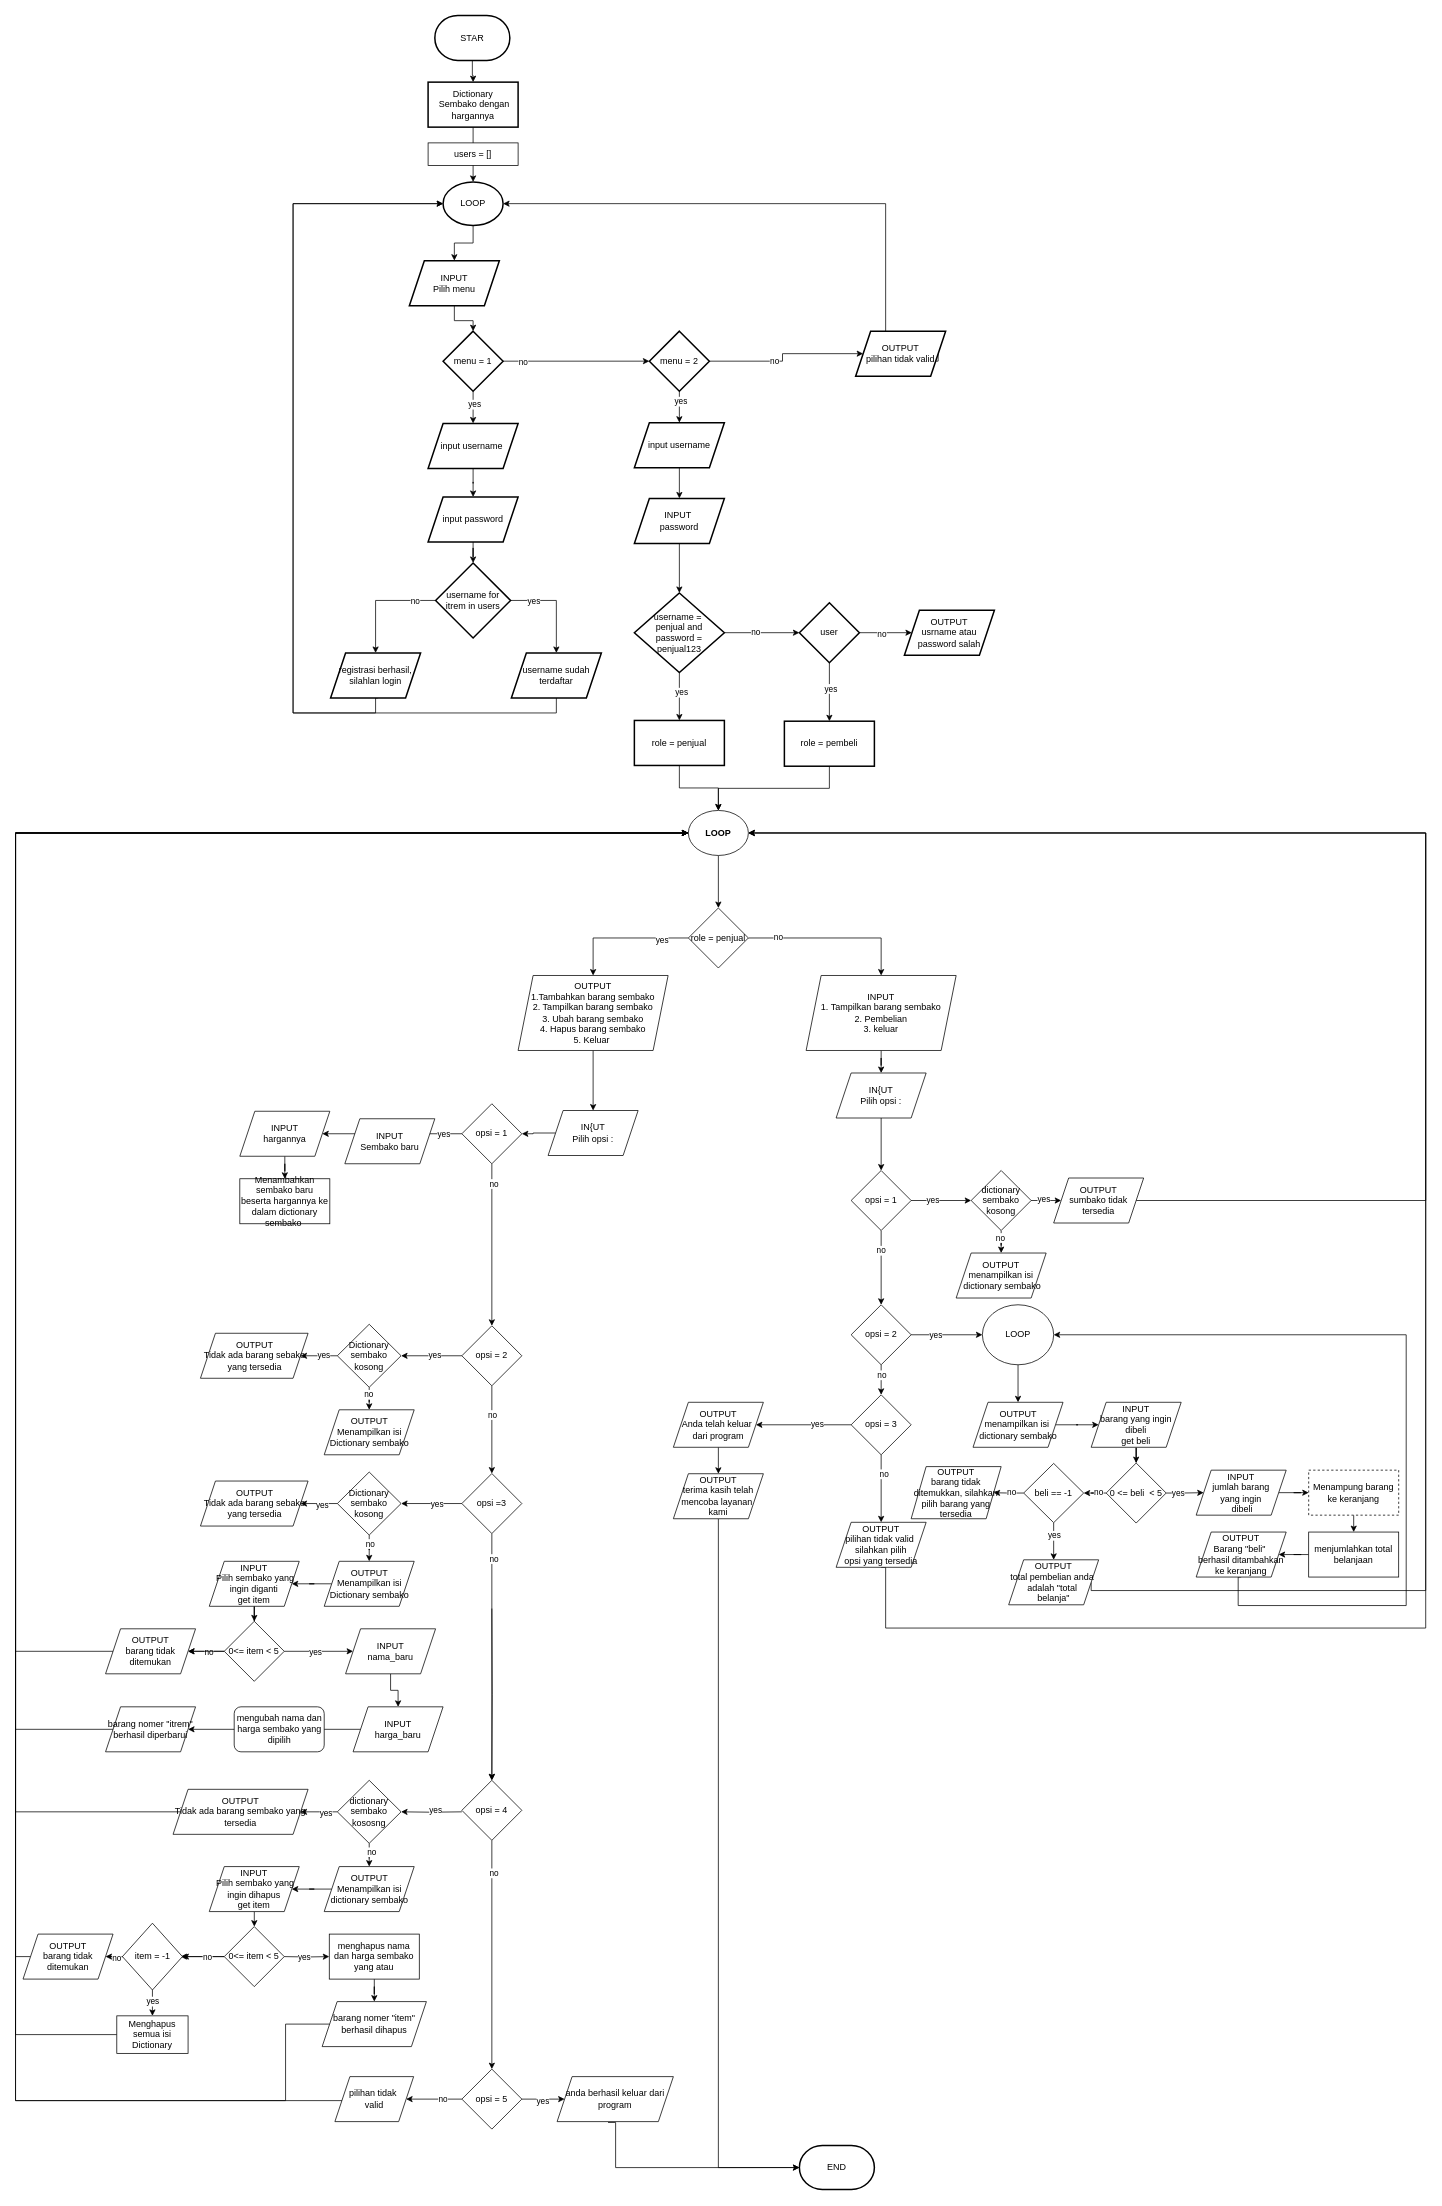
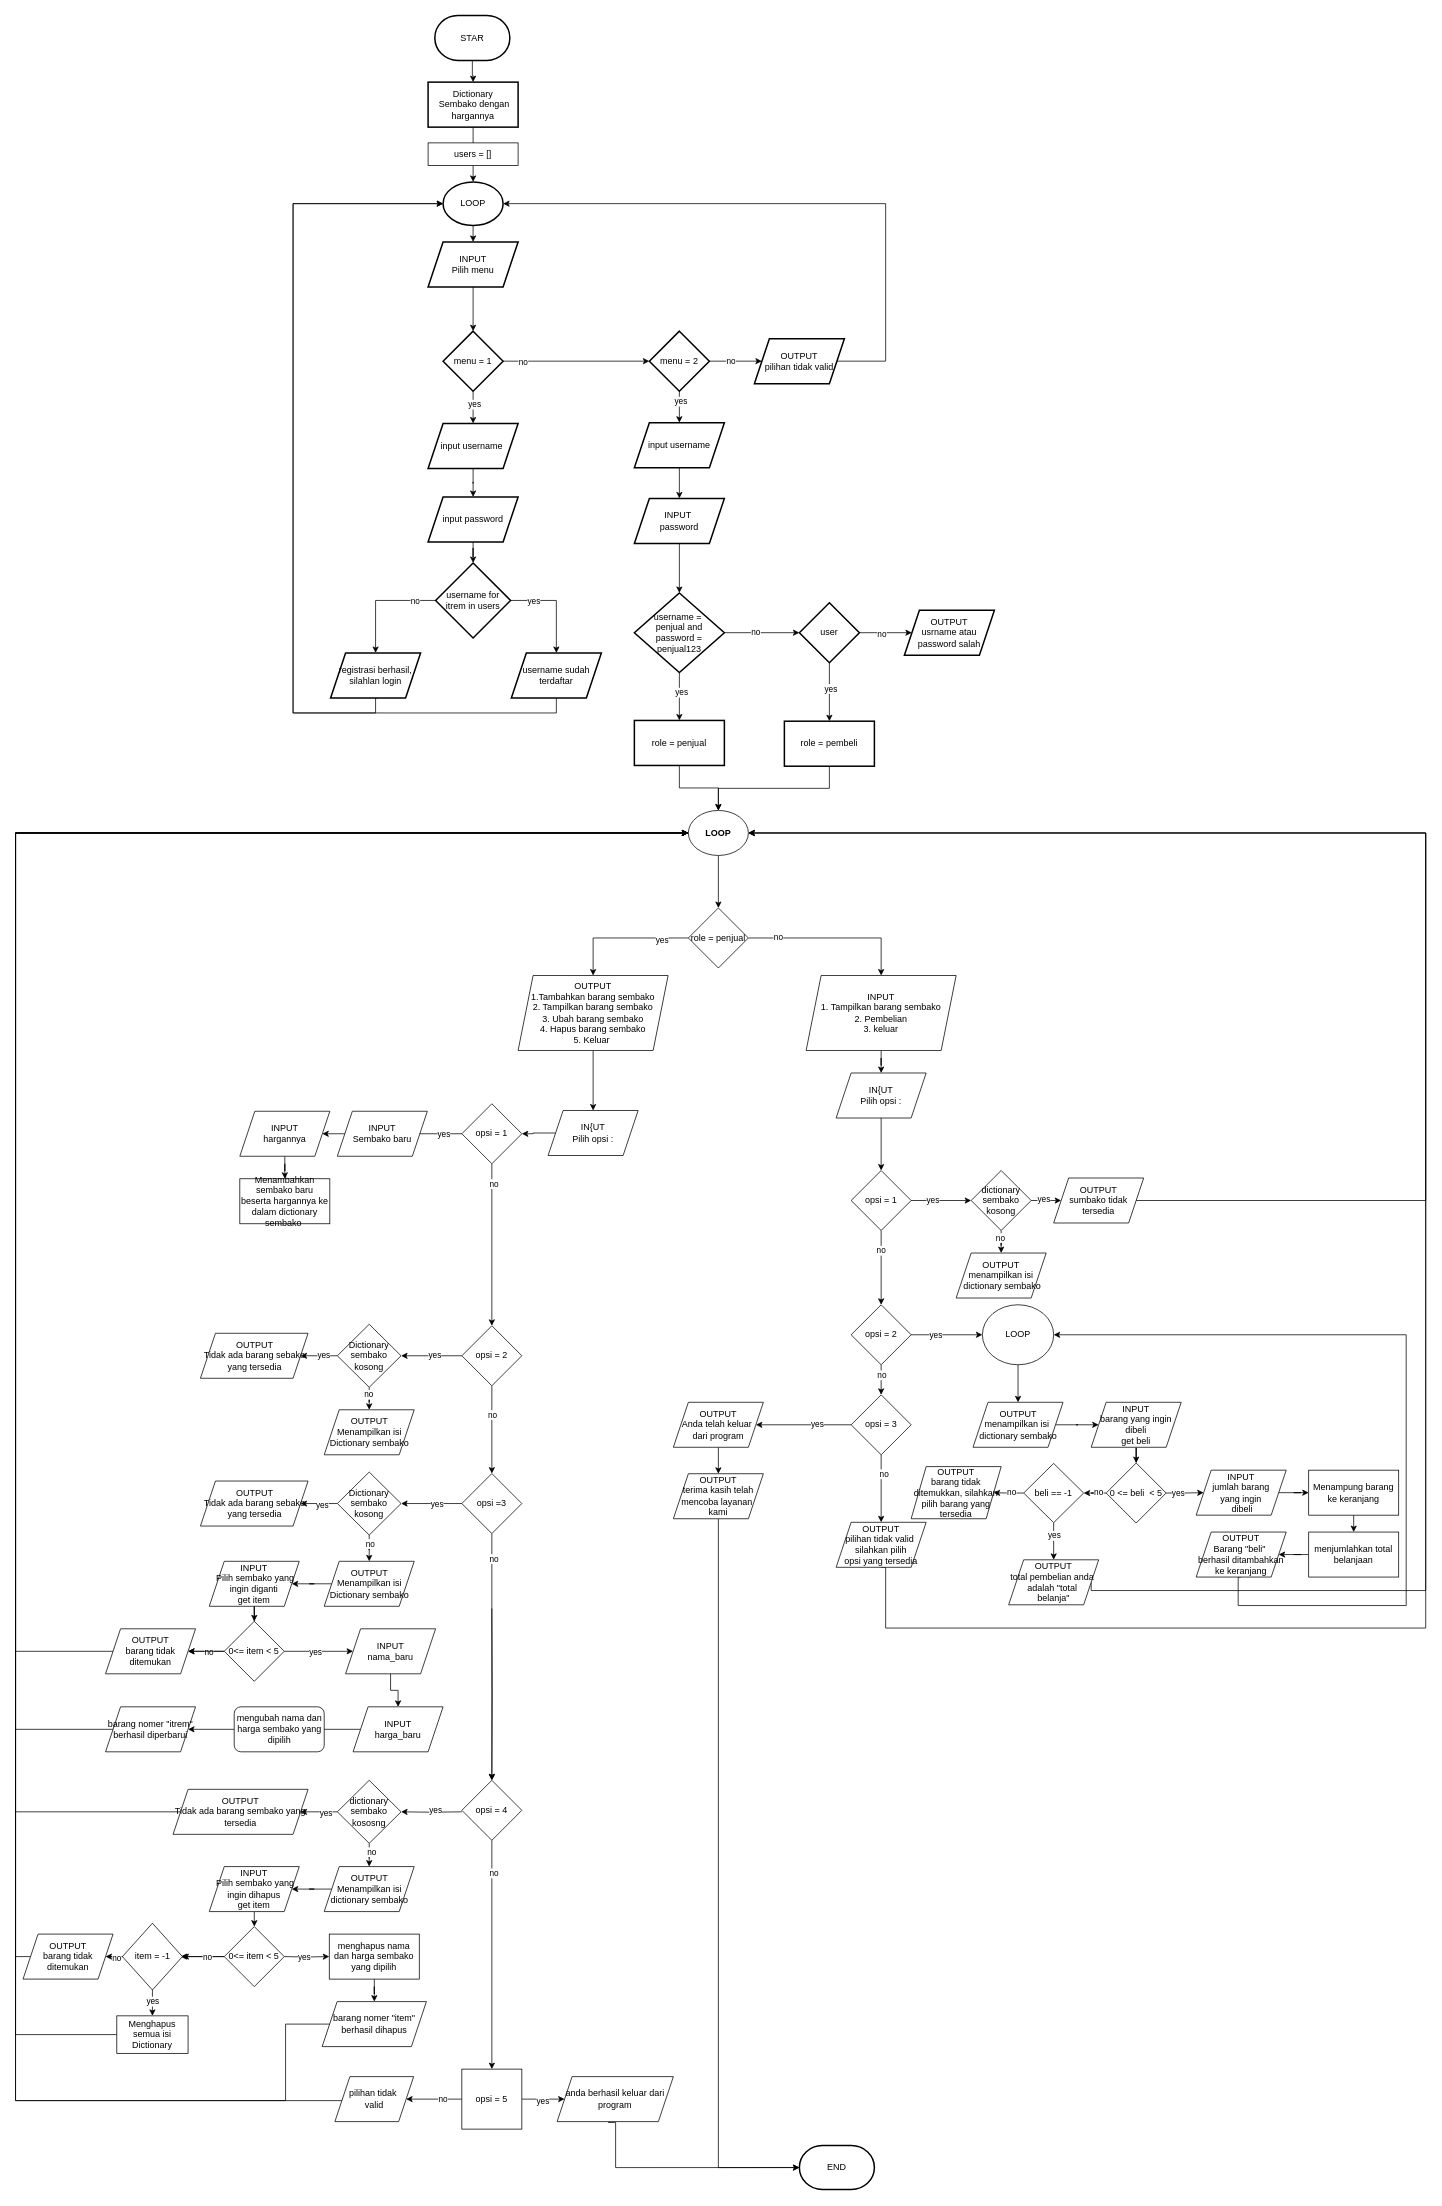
node "INPUT Pilih menu": moved (454, 283) -> (473, 264)
node "OUTPUT pilihan tidak valid": moved (900, 354) -> (799, 361)
node "INPUT Sembako baru": moved (390, 1141) -> (382, 1134)
node "Menampung barang ke keranjang": style dashed -> solid
node "menghapus nama dan harga sembako yang atau": label "menghapus nama dan harga sembako yang atau" -> "menghapus nama dan harga sembako yang dipilih"
node "opsi = 5": shape diamond -> rectangle
